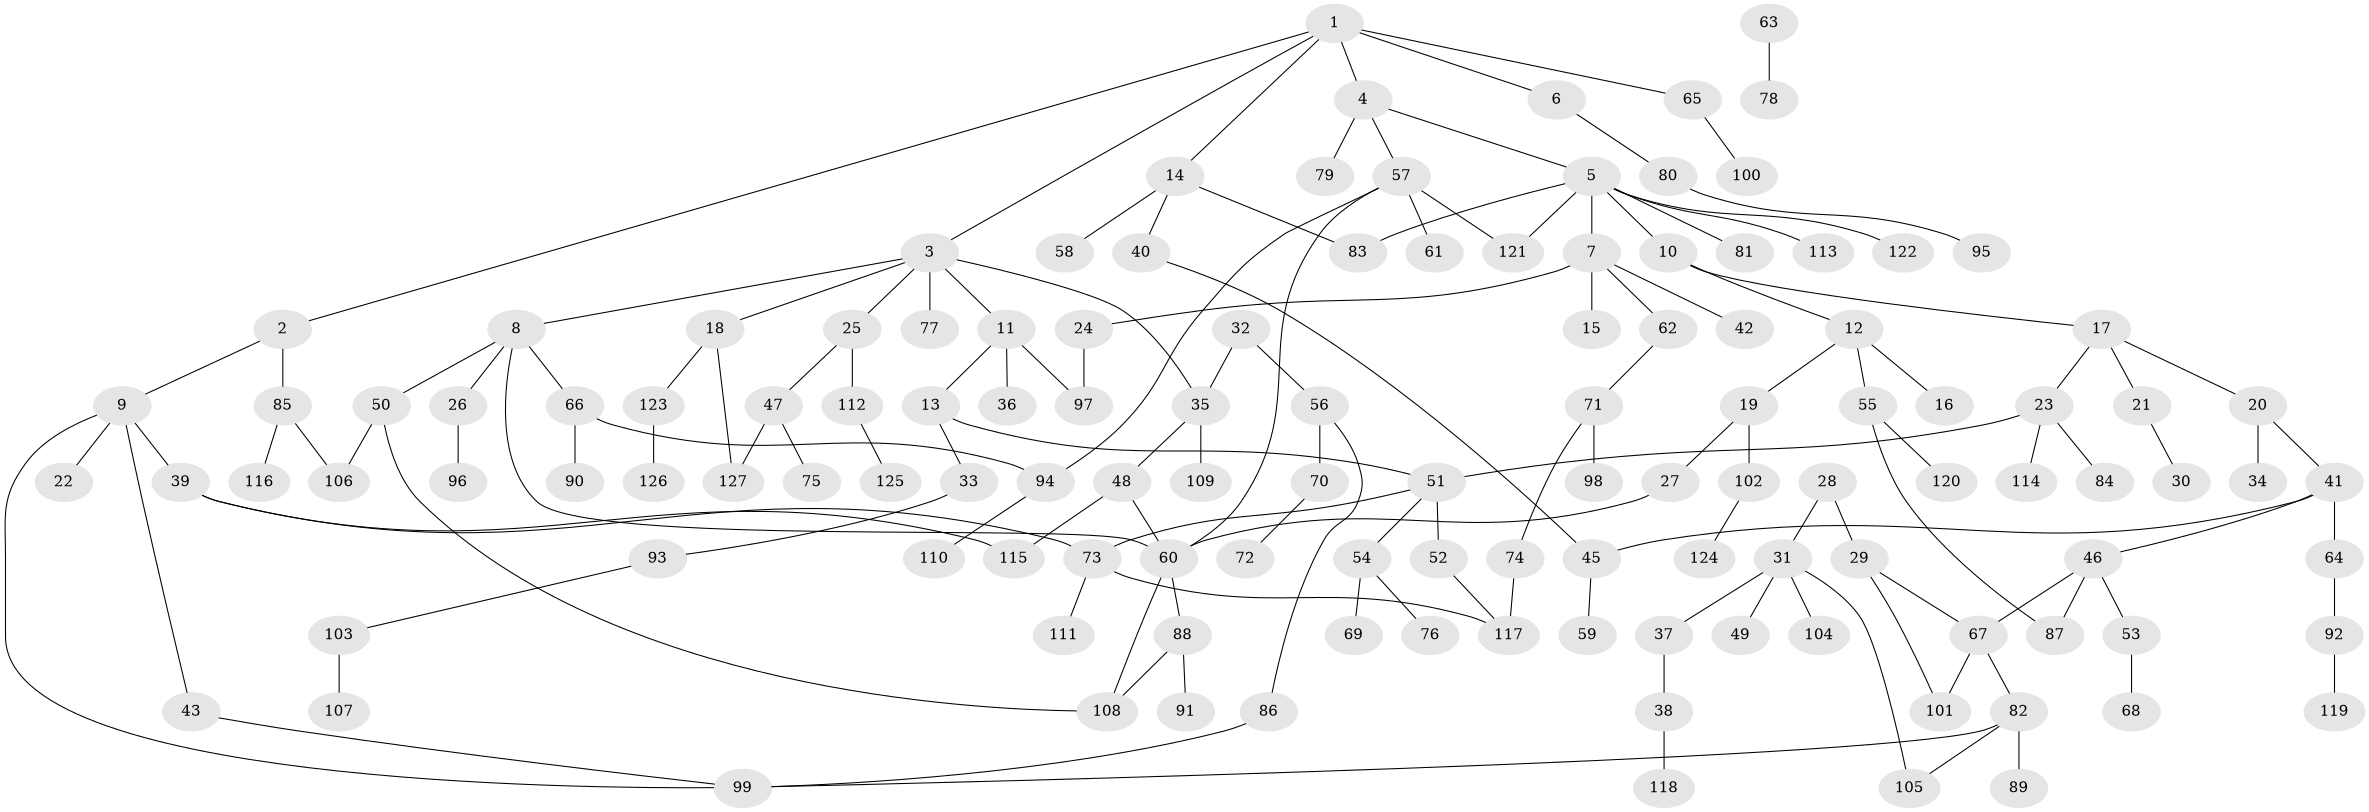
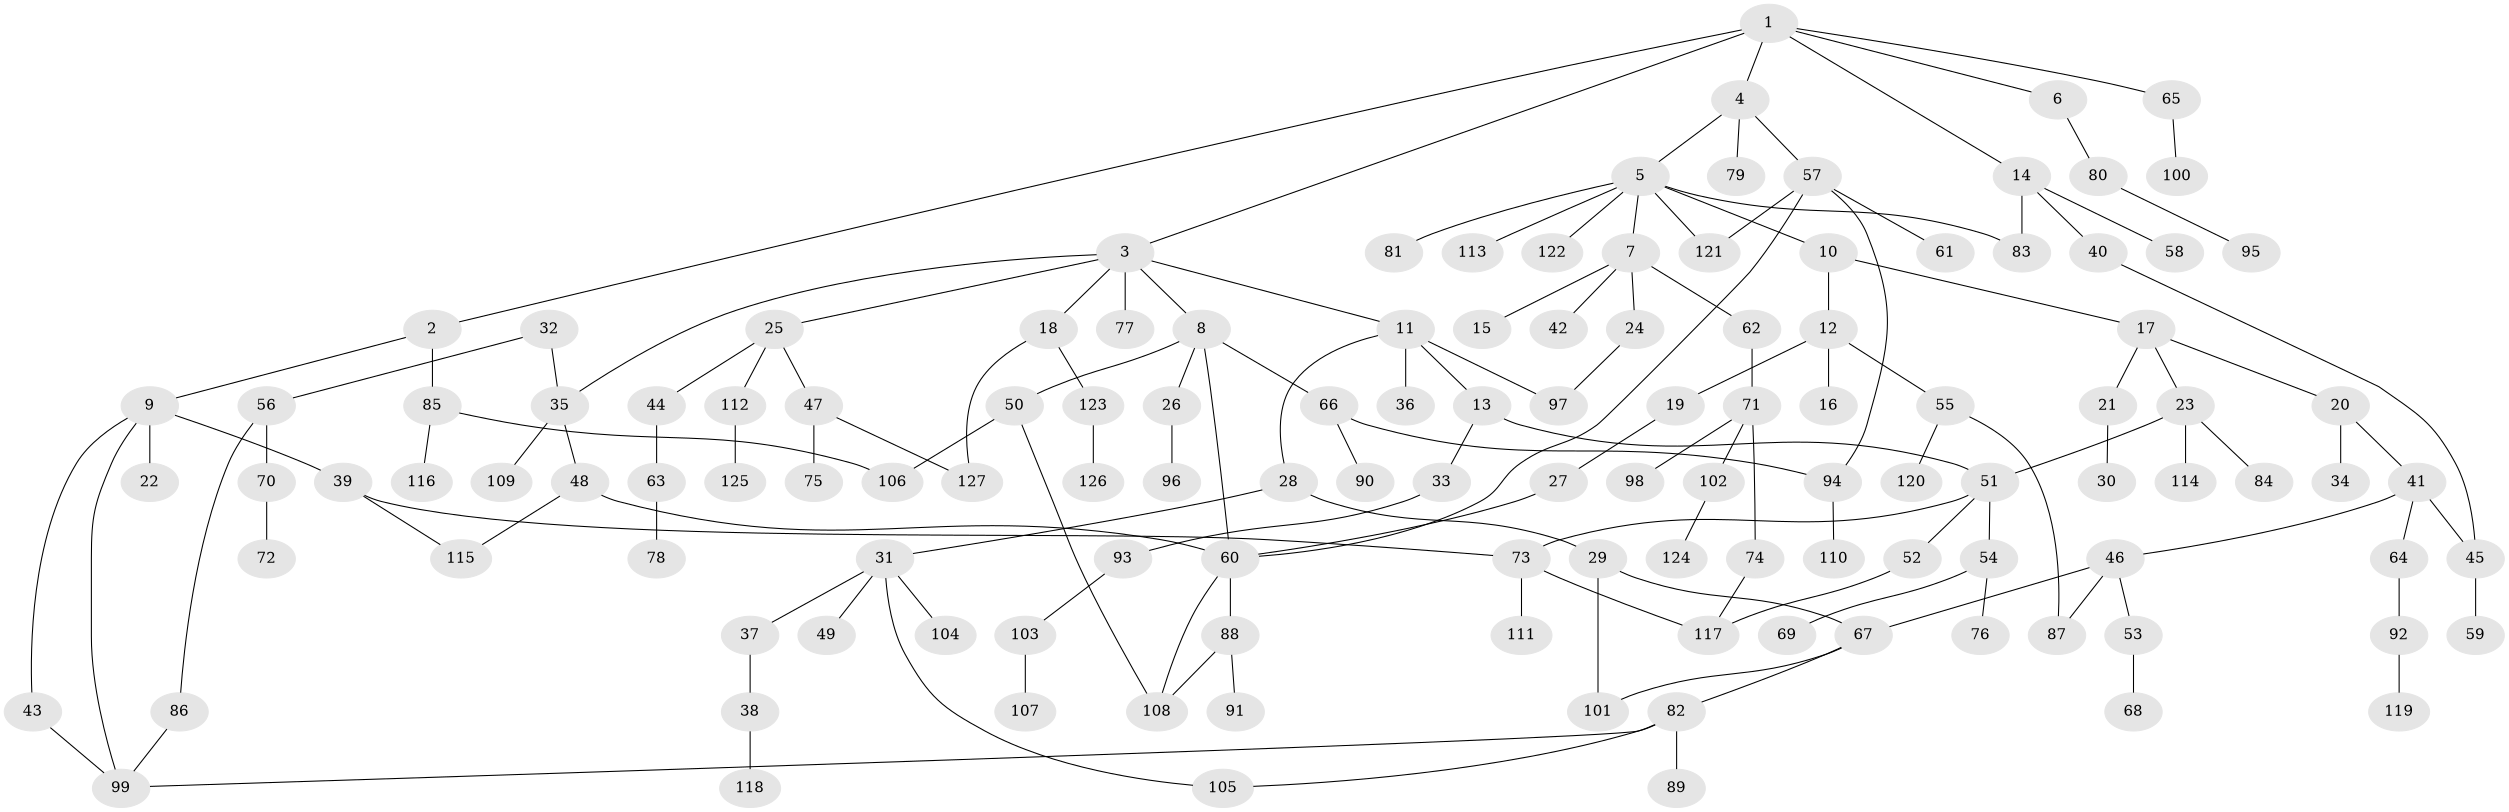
edge "11" -- "28": added
node "44": added
edge "19" -- "102": now "71" -- "102"
